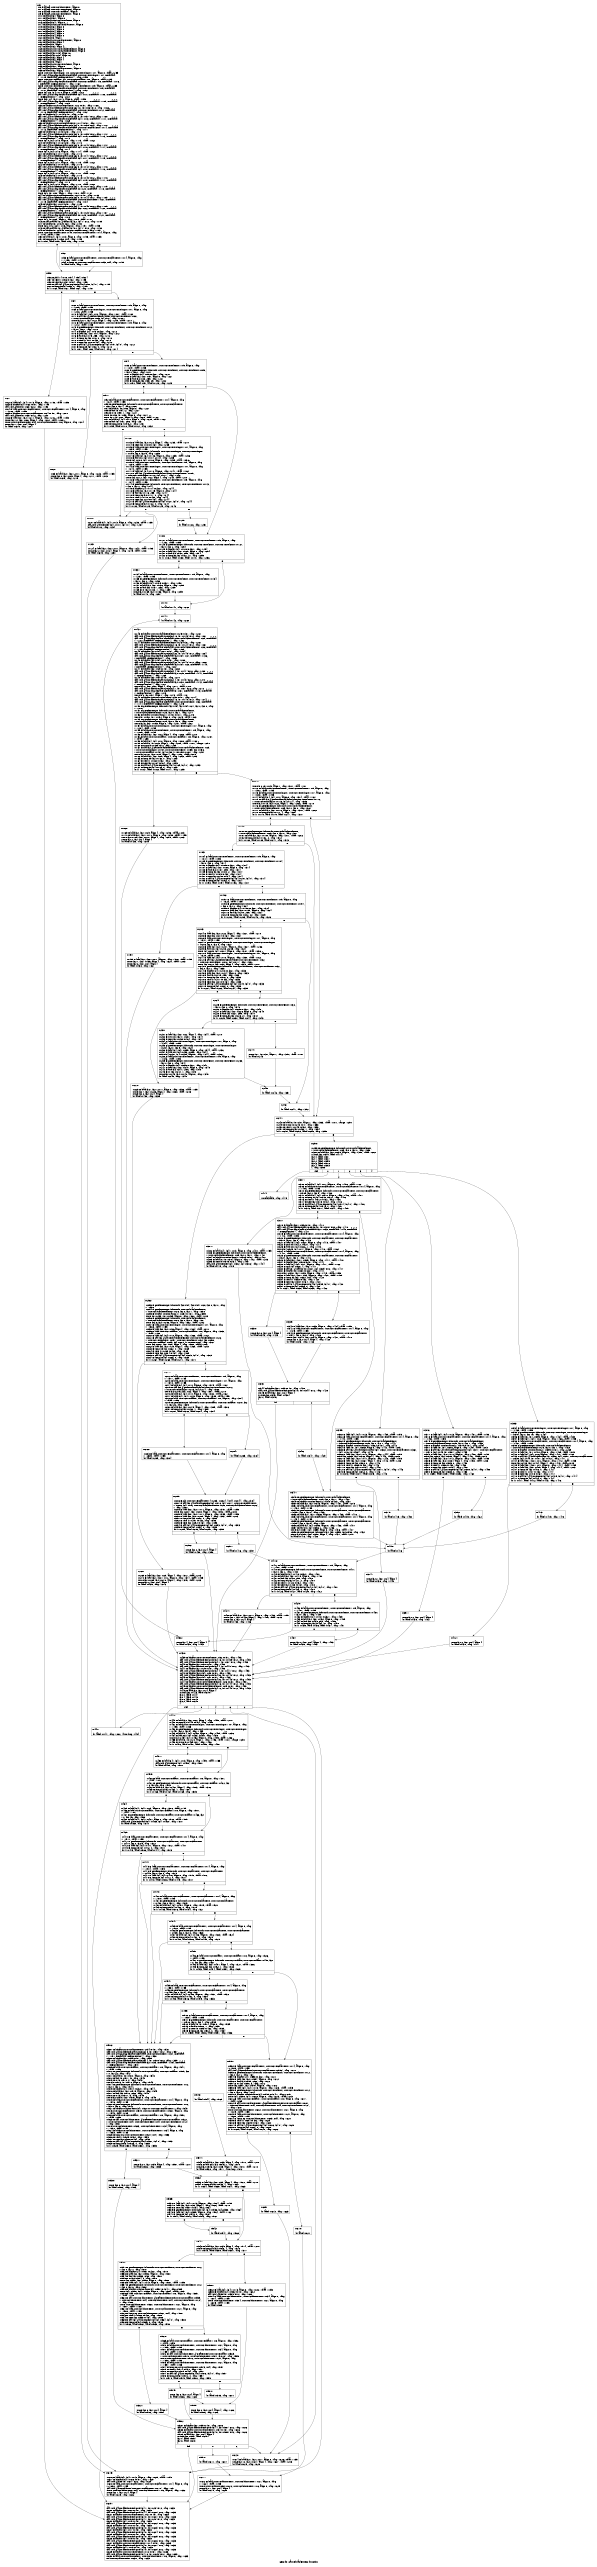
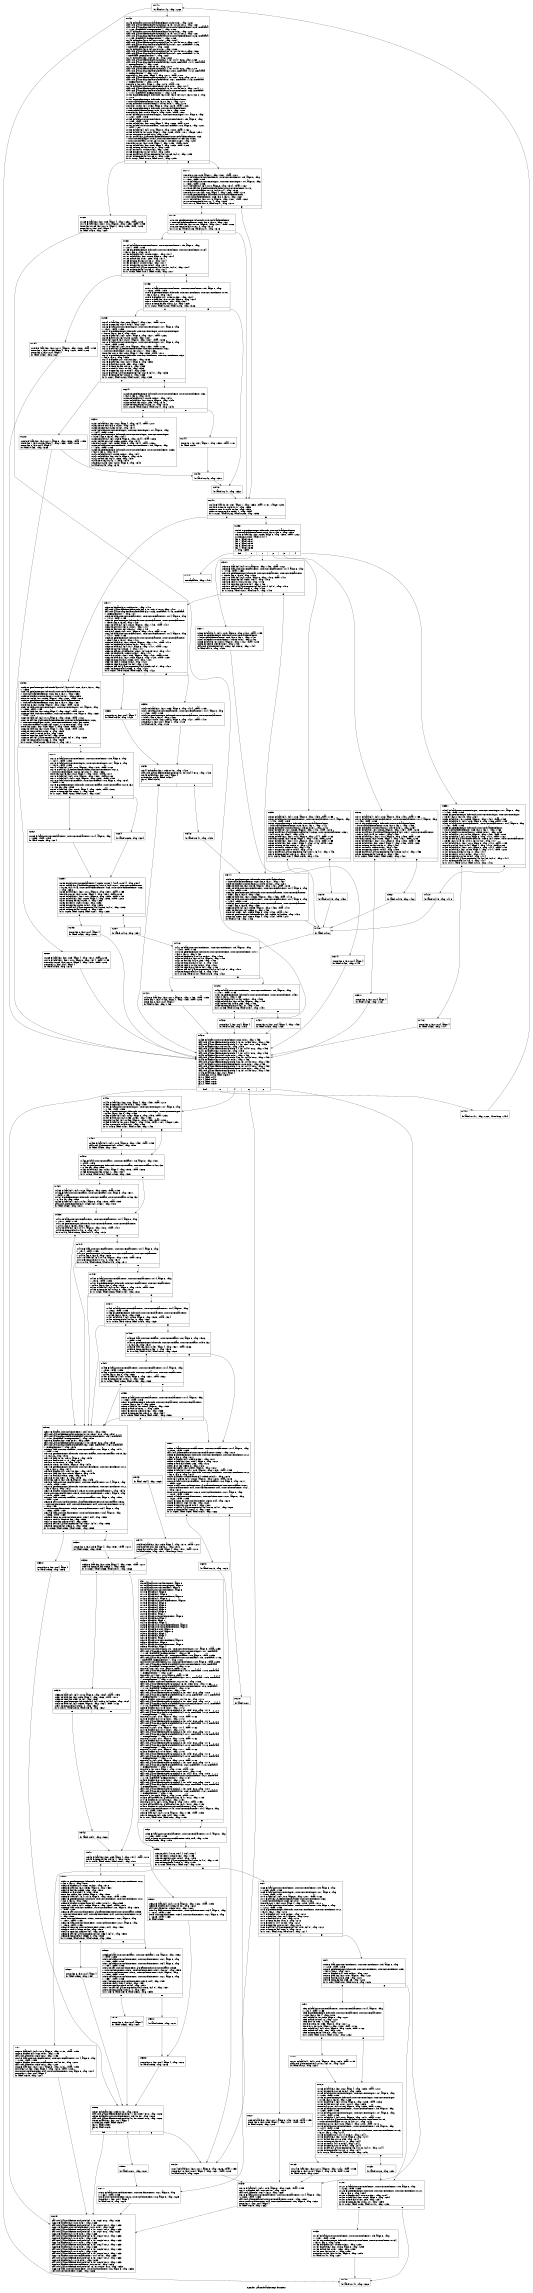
edge "%102:" -> "%100:": reversed
edge "%140:" -> "%141:": reversed
edge "%230:" -> "%245:": now "%222:" -> "%245:"
edge "%579:" -> "%585:": now "%580:" -> "%585:"
